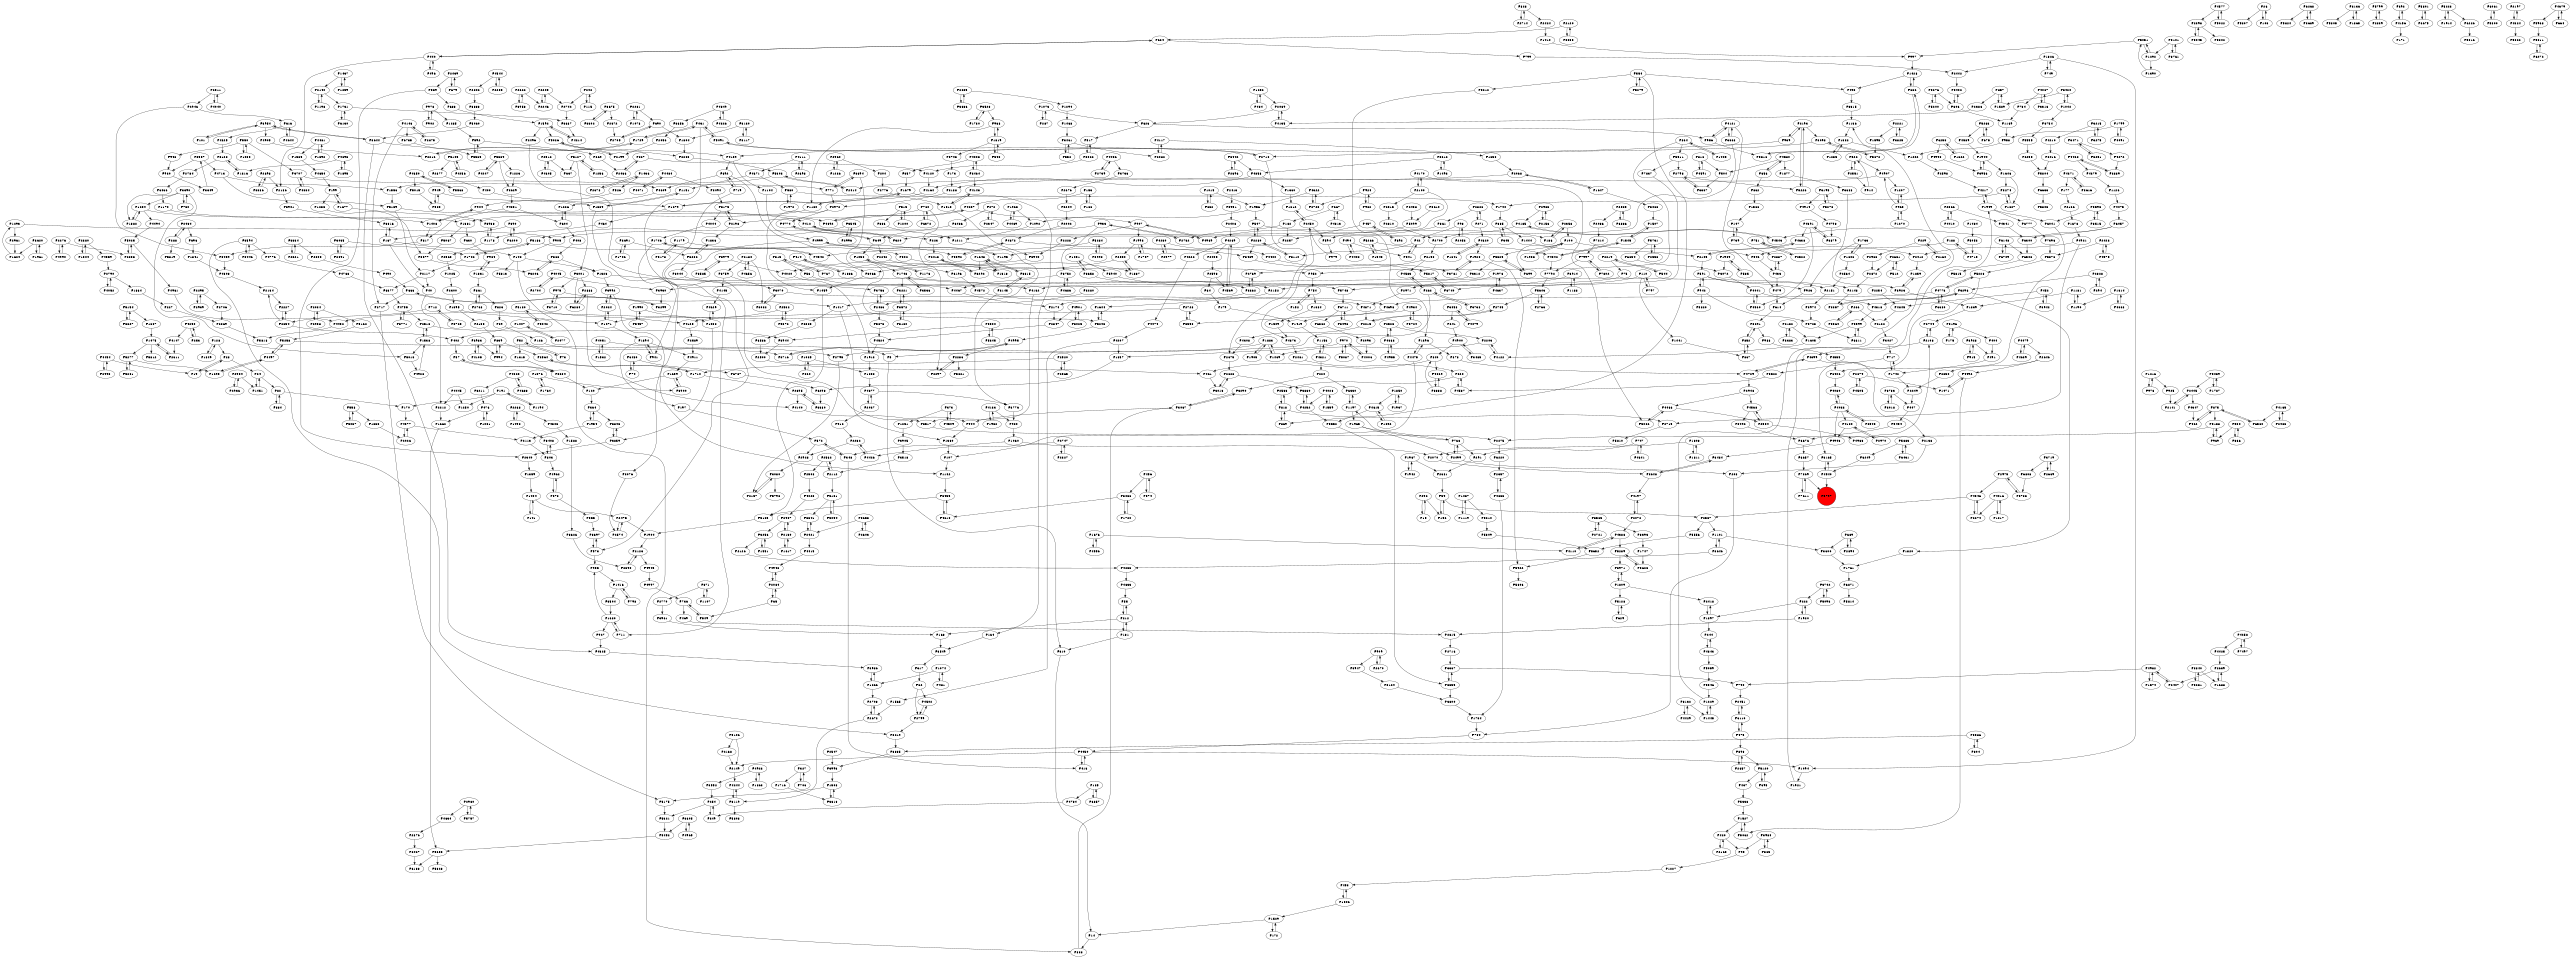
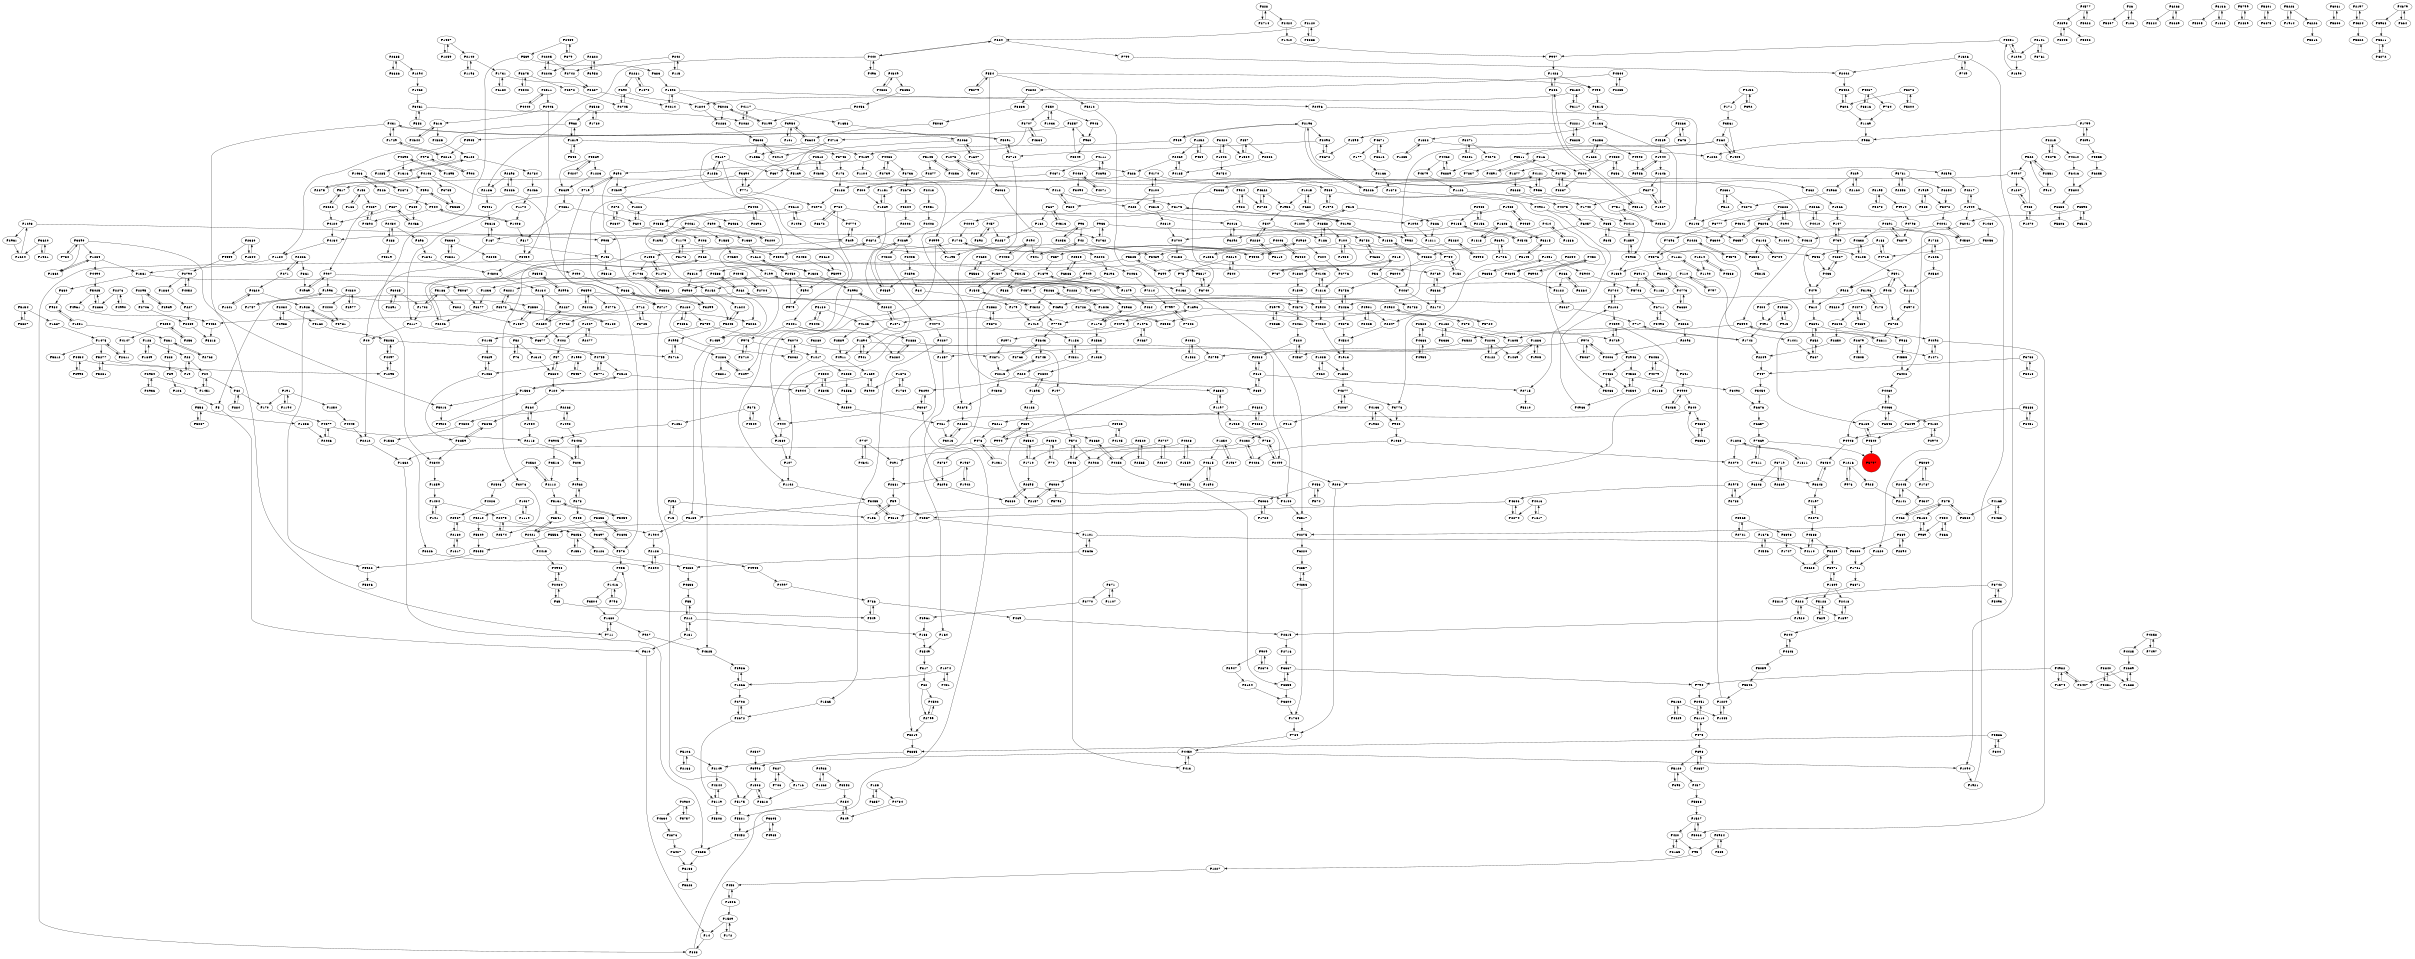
node "P3561": added
edge "P3754" -> "P5555": now "P4091" -> "P5555"
edge "P1395" -> "P1071": now "P1395" -> "P2300"
edge "P4445" -> "P1250": reversed
edge "P2168" -> "P2149": now "P2168" -> "P5106"
edge "P5653" -> "P5823": now "P6138" -> "P5823"
